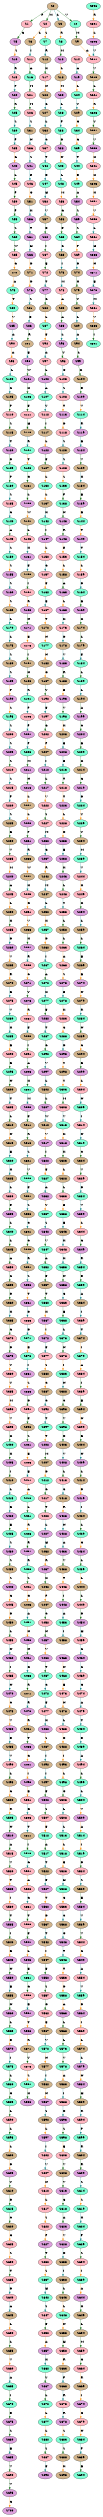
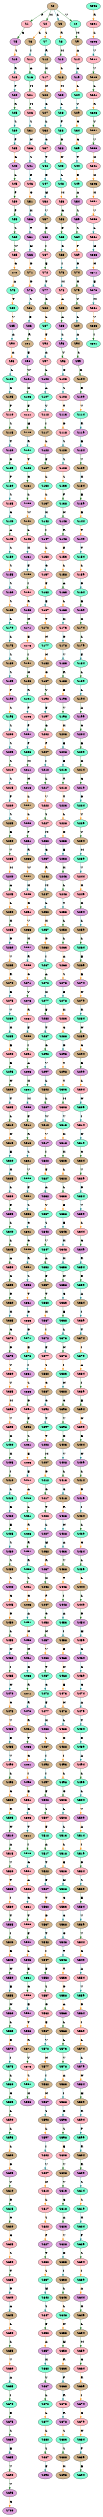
edge "S9" -> "S611": now "S9" -> "S14"
edge "S458" -> "S463": added, label "E"
